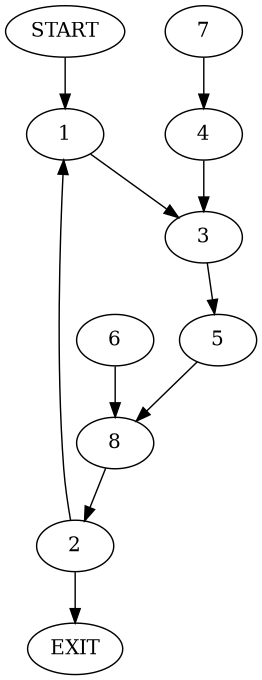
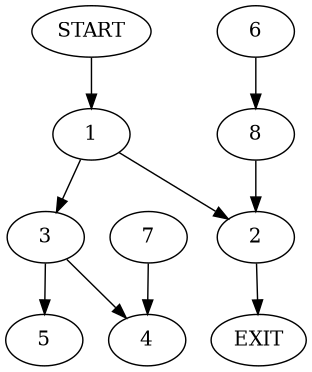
edge "4" -> "3": reversed
edge "2" -> "1": reversed
edge "5" -> "8": removed
